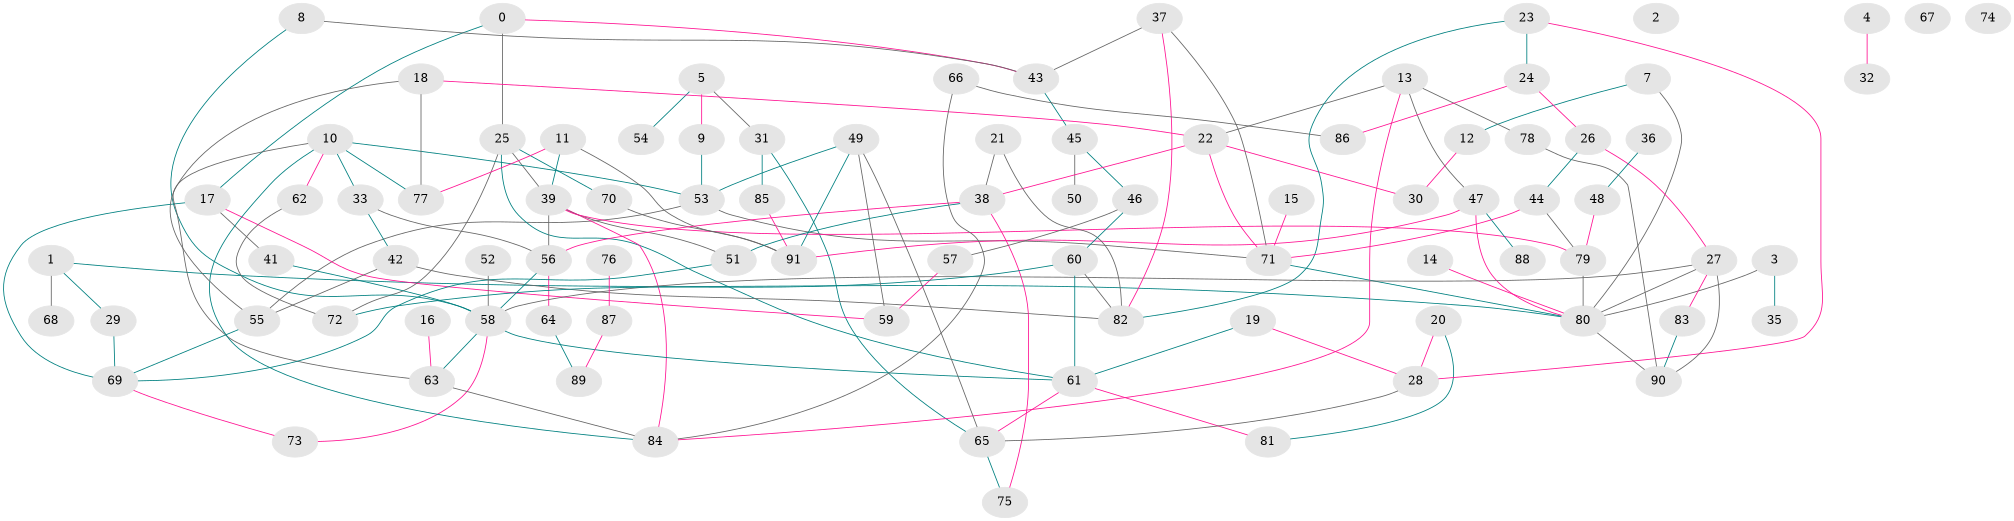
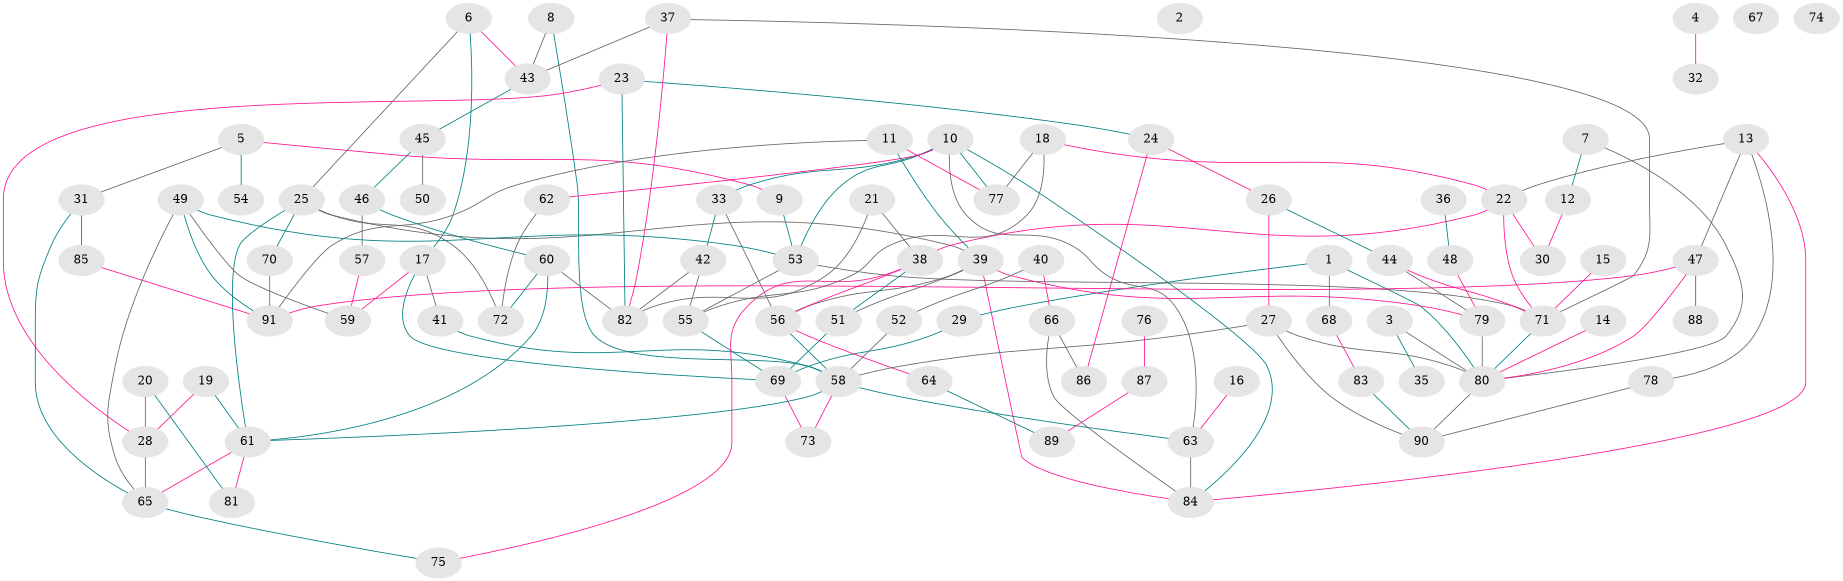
node "0": label "0" -> "6"
node "40": added
edge "27" -- "83": now "68" -- "83"
